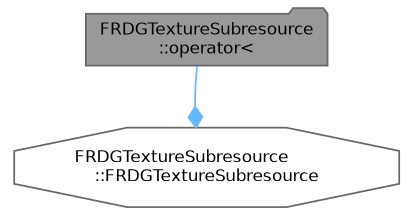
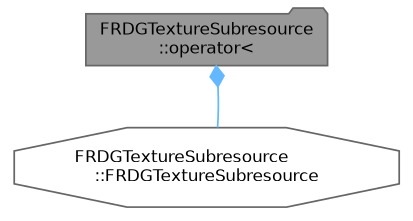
edge "FRDGTextureSubresource ::operator<" -> "FRDGTextureSubresource ::FRDGTextureSubresource": reversed
